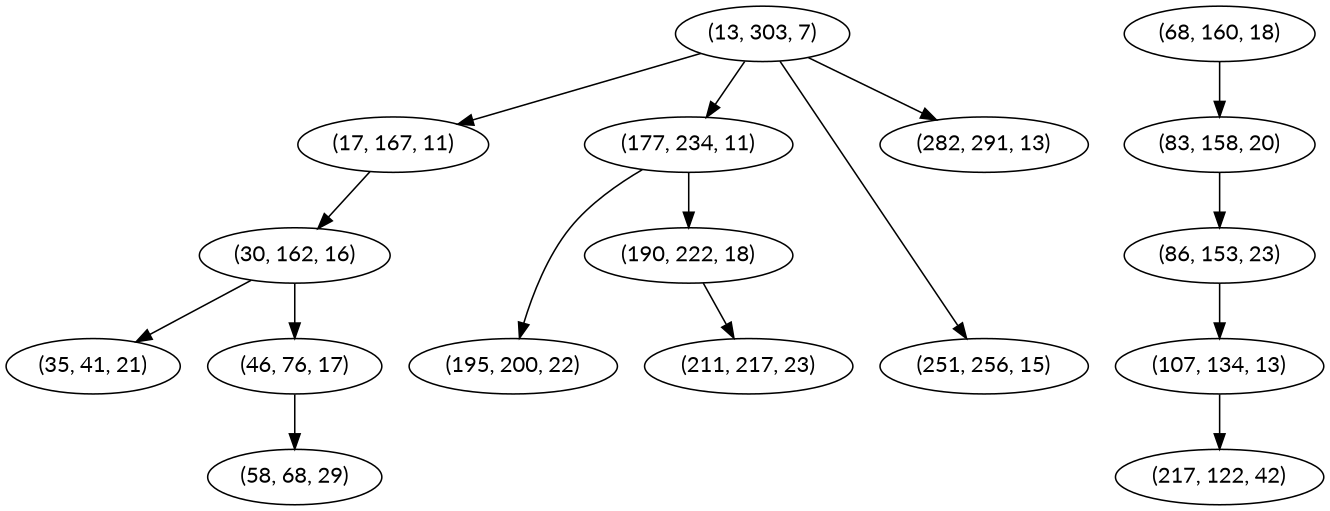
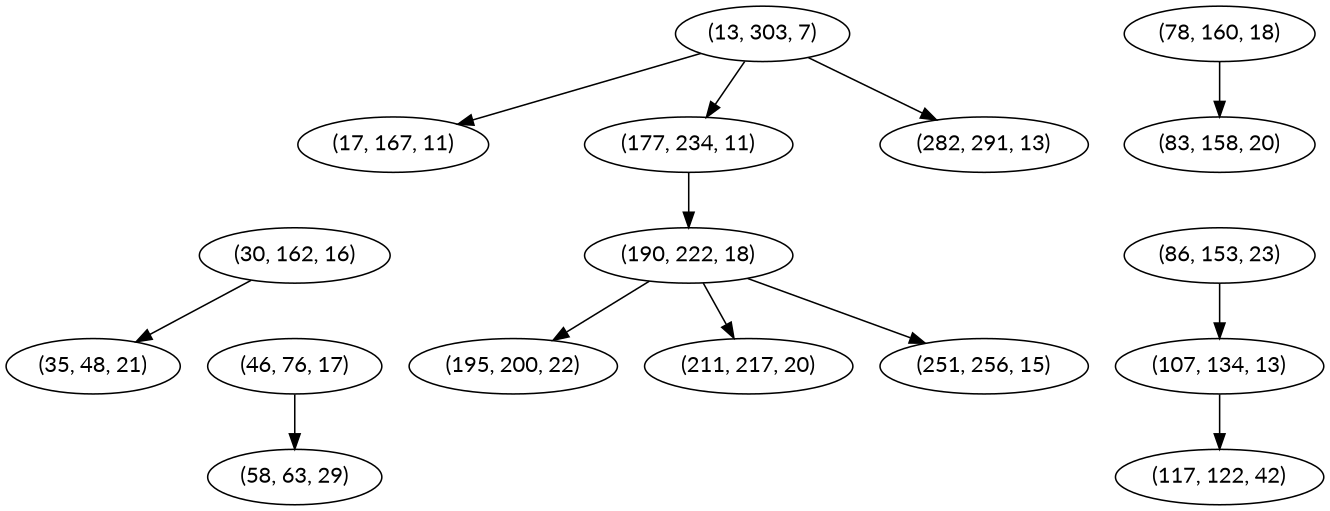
node "(68, 160, 18)": label "(68, 160, 18)" -> "(78, 160, 18)"
edge "(13, 303, 7)" -> "(251, 256, 15)": now "(190, 222, 18)" -> "(251, 256, 15)"
edge "(83, 158, 20)" -> "(86, 153, 23)": removed
edge "(17, 167, 11)" -> "(30, 162, 16)": removed
edge "(177, 234, 11)" -> "(195, 200, 22)": now "(190, 222, 18)" -> "(195, 200, 22)"
edge "(30, 162, 16)" -> "(46, 76, 17)": removed
node "(35, 41, 21)": label "(35, 41, 21)" -> "(35, 48, 21)"
node "(211, 217, 23)": label "(211, 217, 23)" -> "(211, 217, 20)"
node "(58, 68, 29)": label "(58, 68, 29)" -> "(58, 63, 29)"
node "(217, 122, 42)": label "(217, 122, 42)" -> "(117, 122, 42)"
